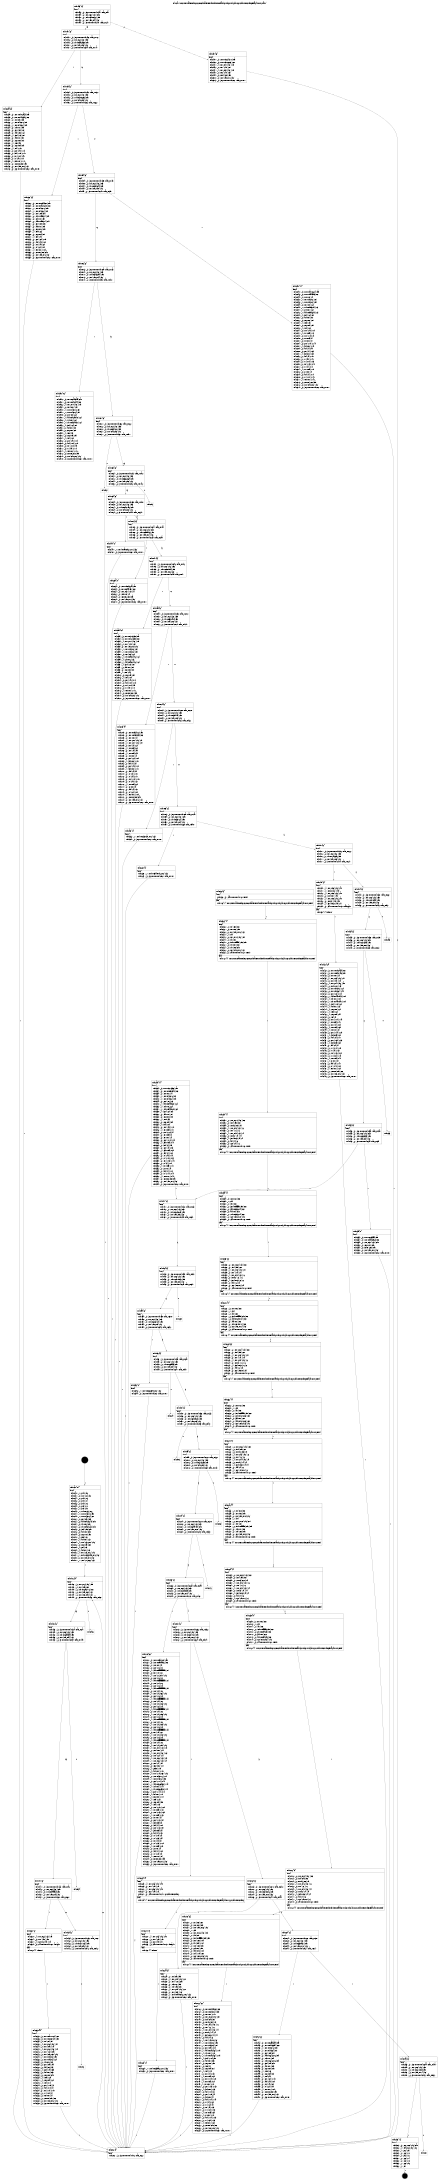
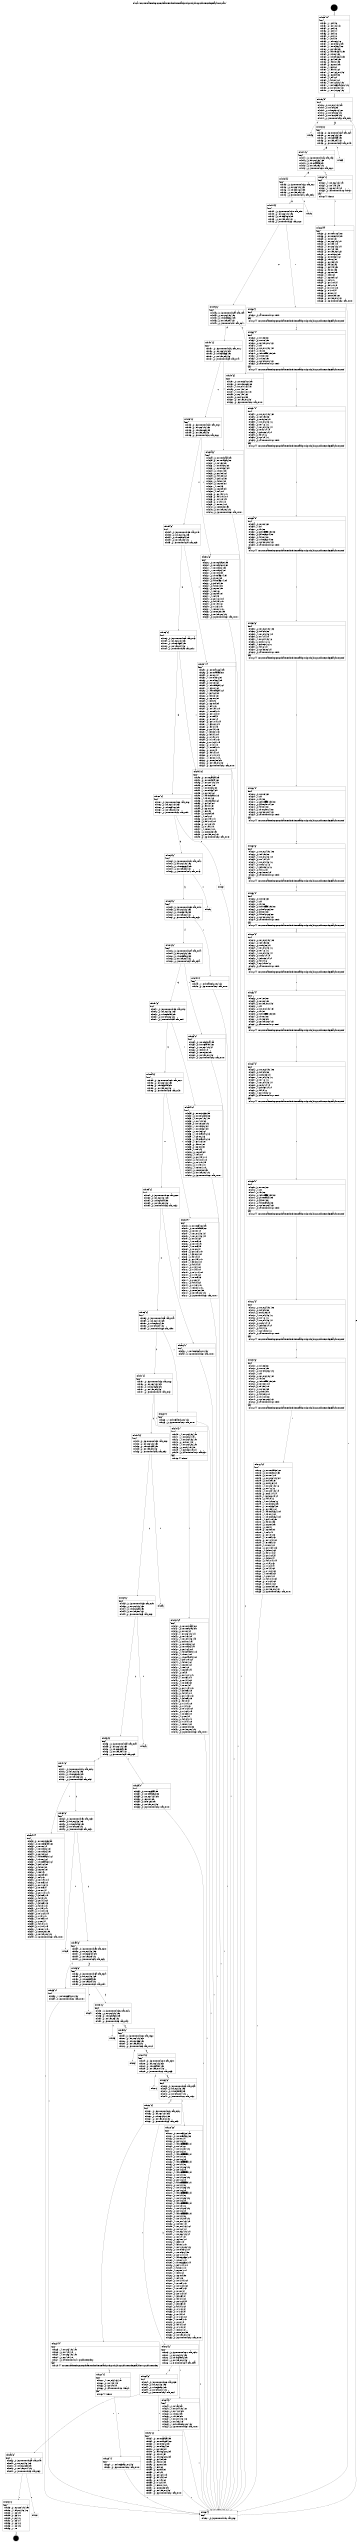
node "0x401d79 [28]": added
edge "0x402a2f [144]" -> "0x401f71 [28]": reversed
